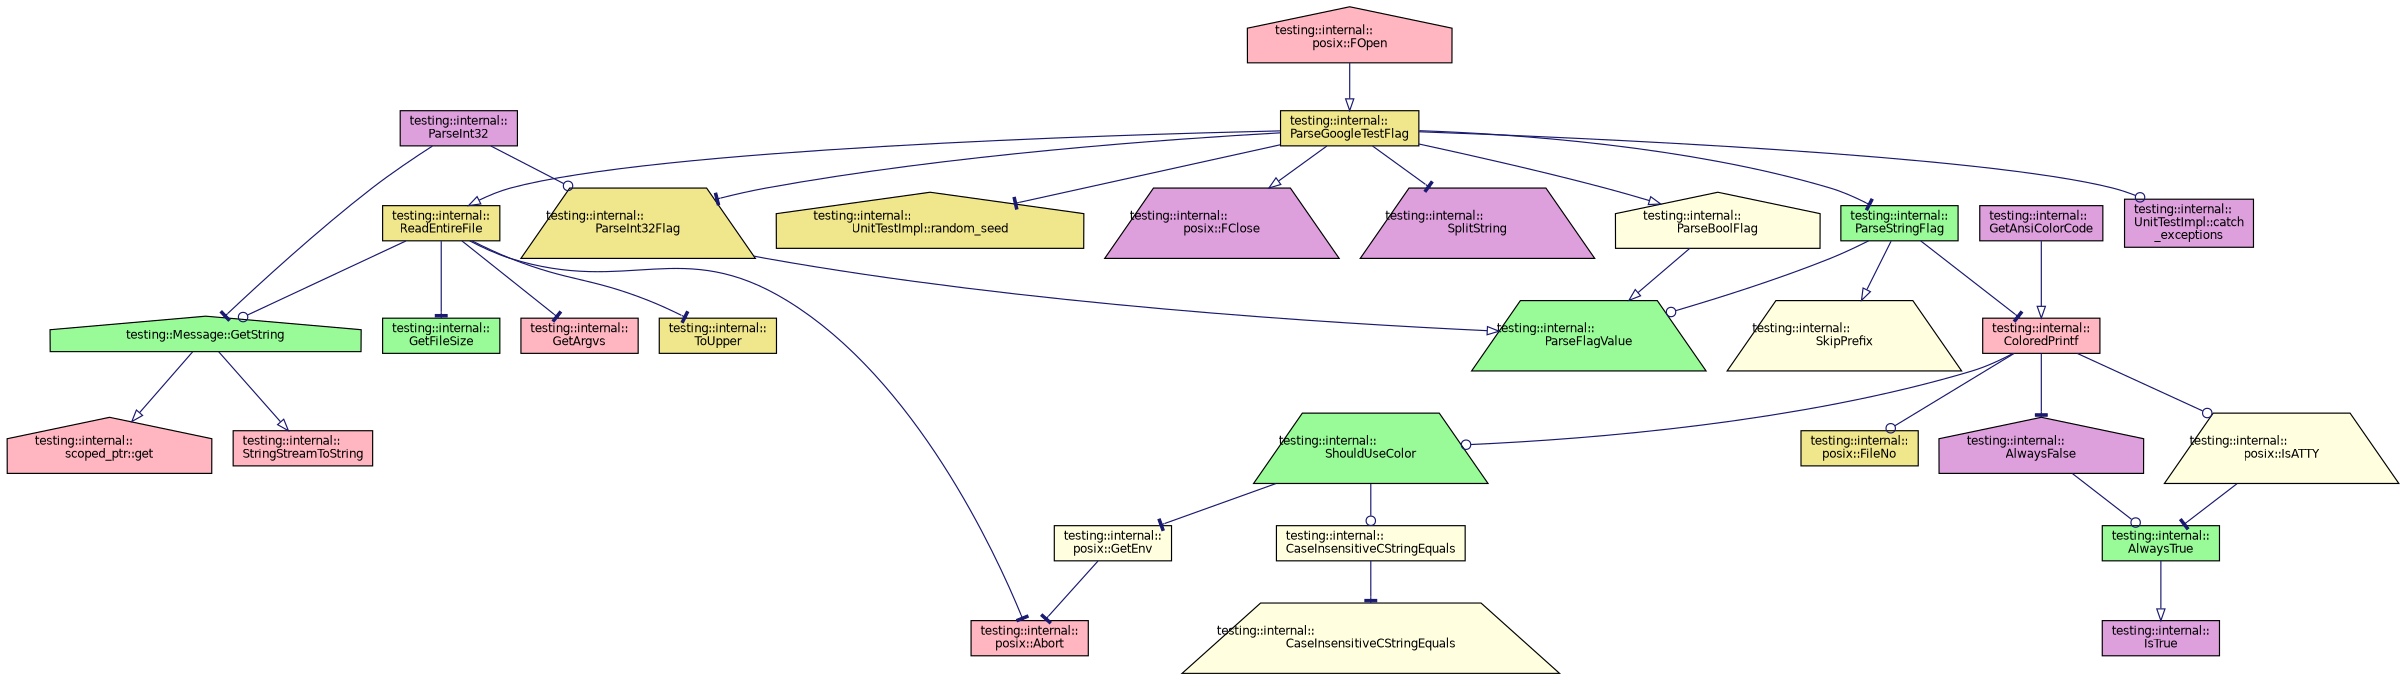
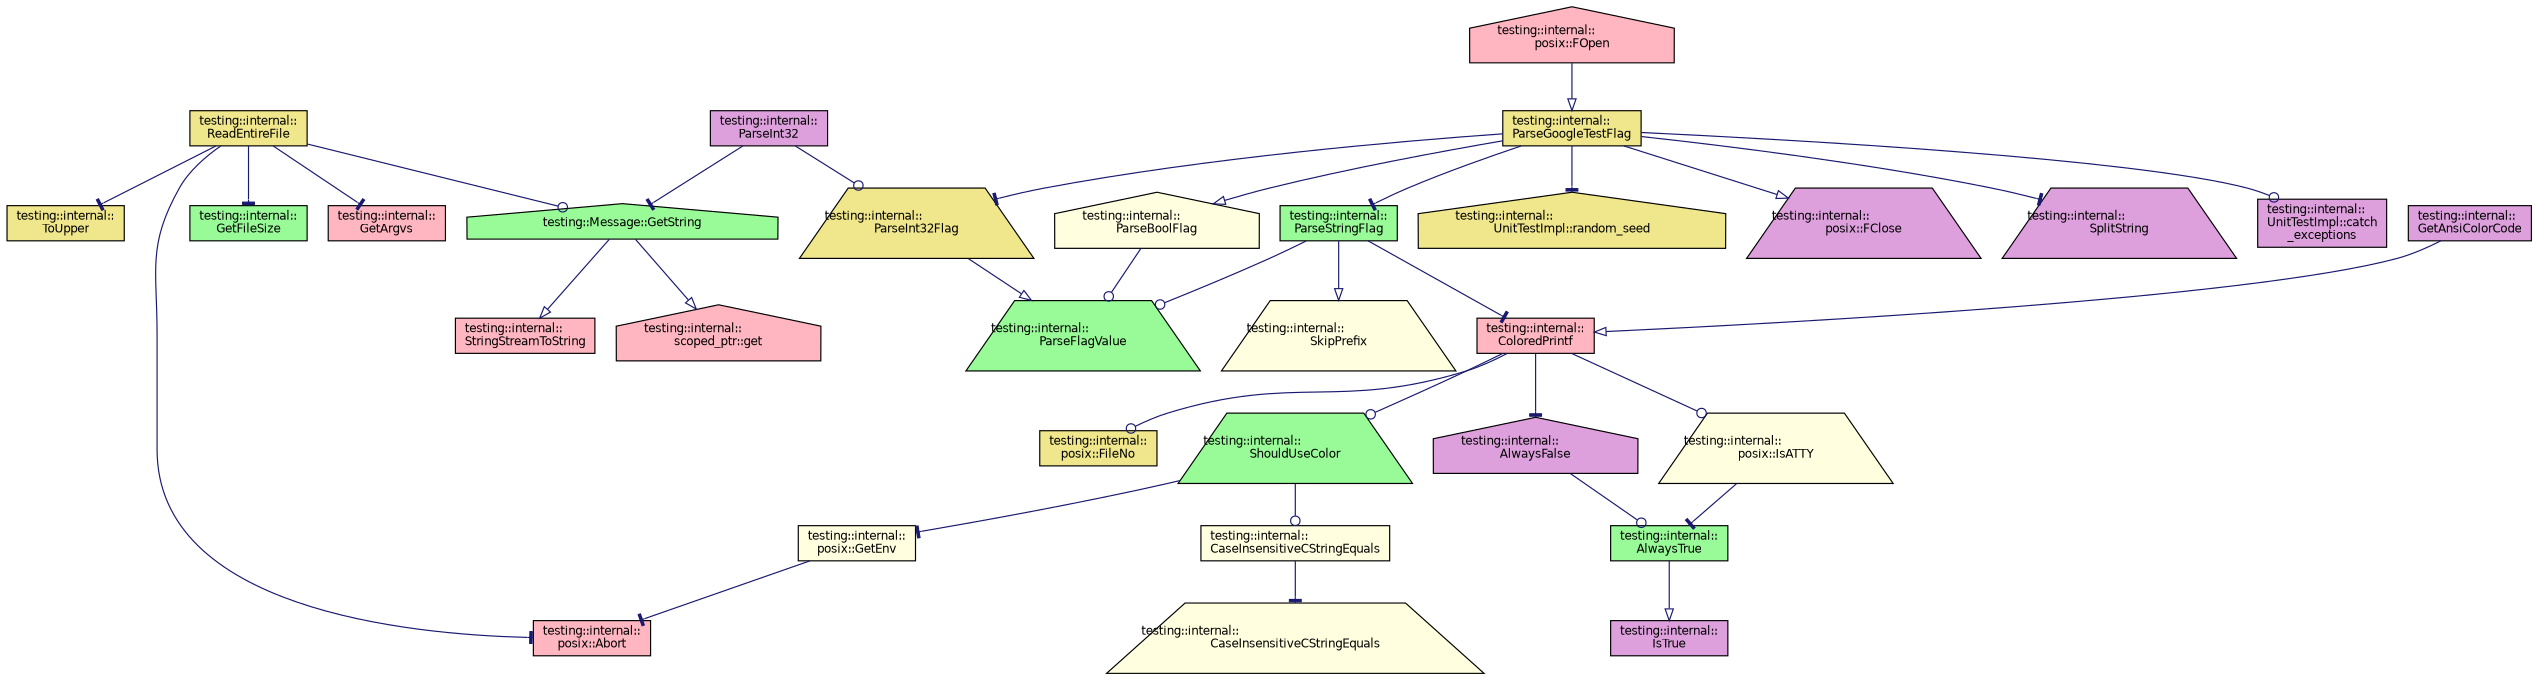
edge "testing::internal:: ParseGoogleTestFlag" -> "testing::internal:: ReadEntireFile": removed
edge "testing::internal:: ParseBoolFlag" -> "testing::internal:: ParseFlagValue": arrowhead onormal -> odot
